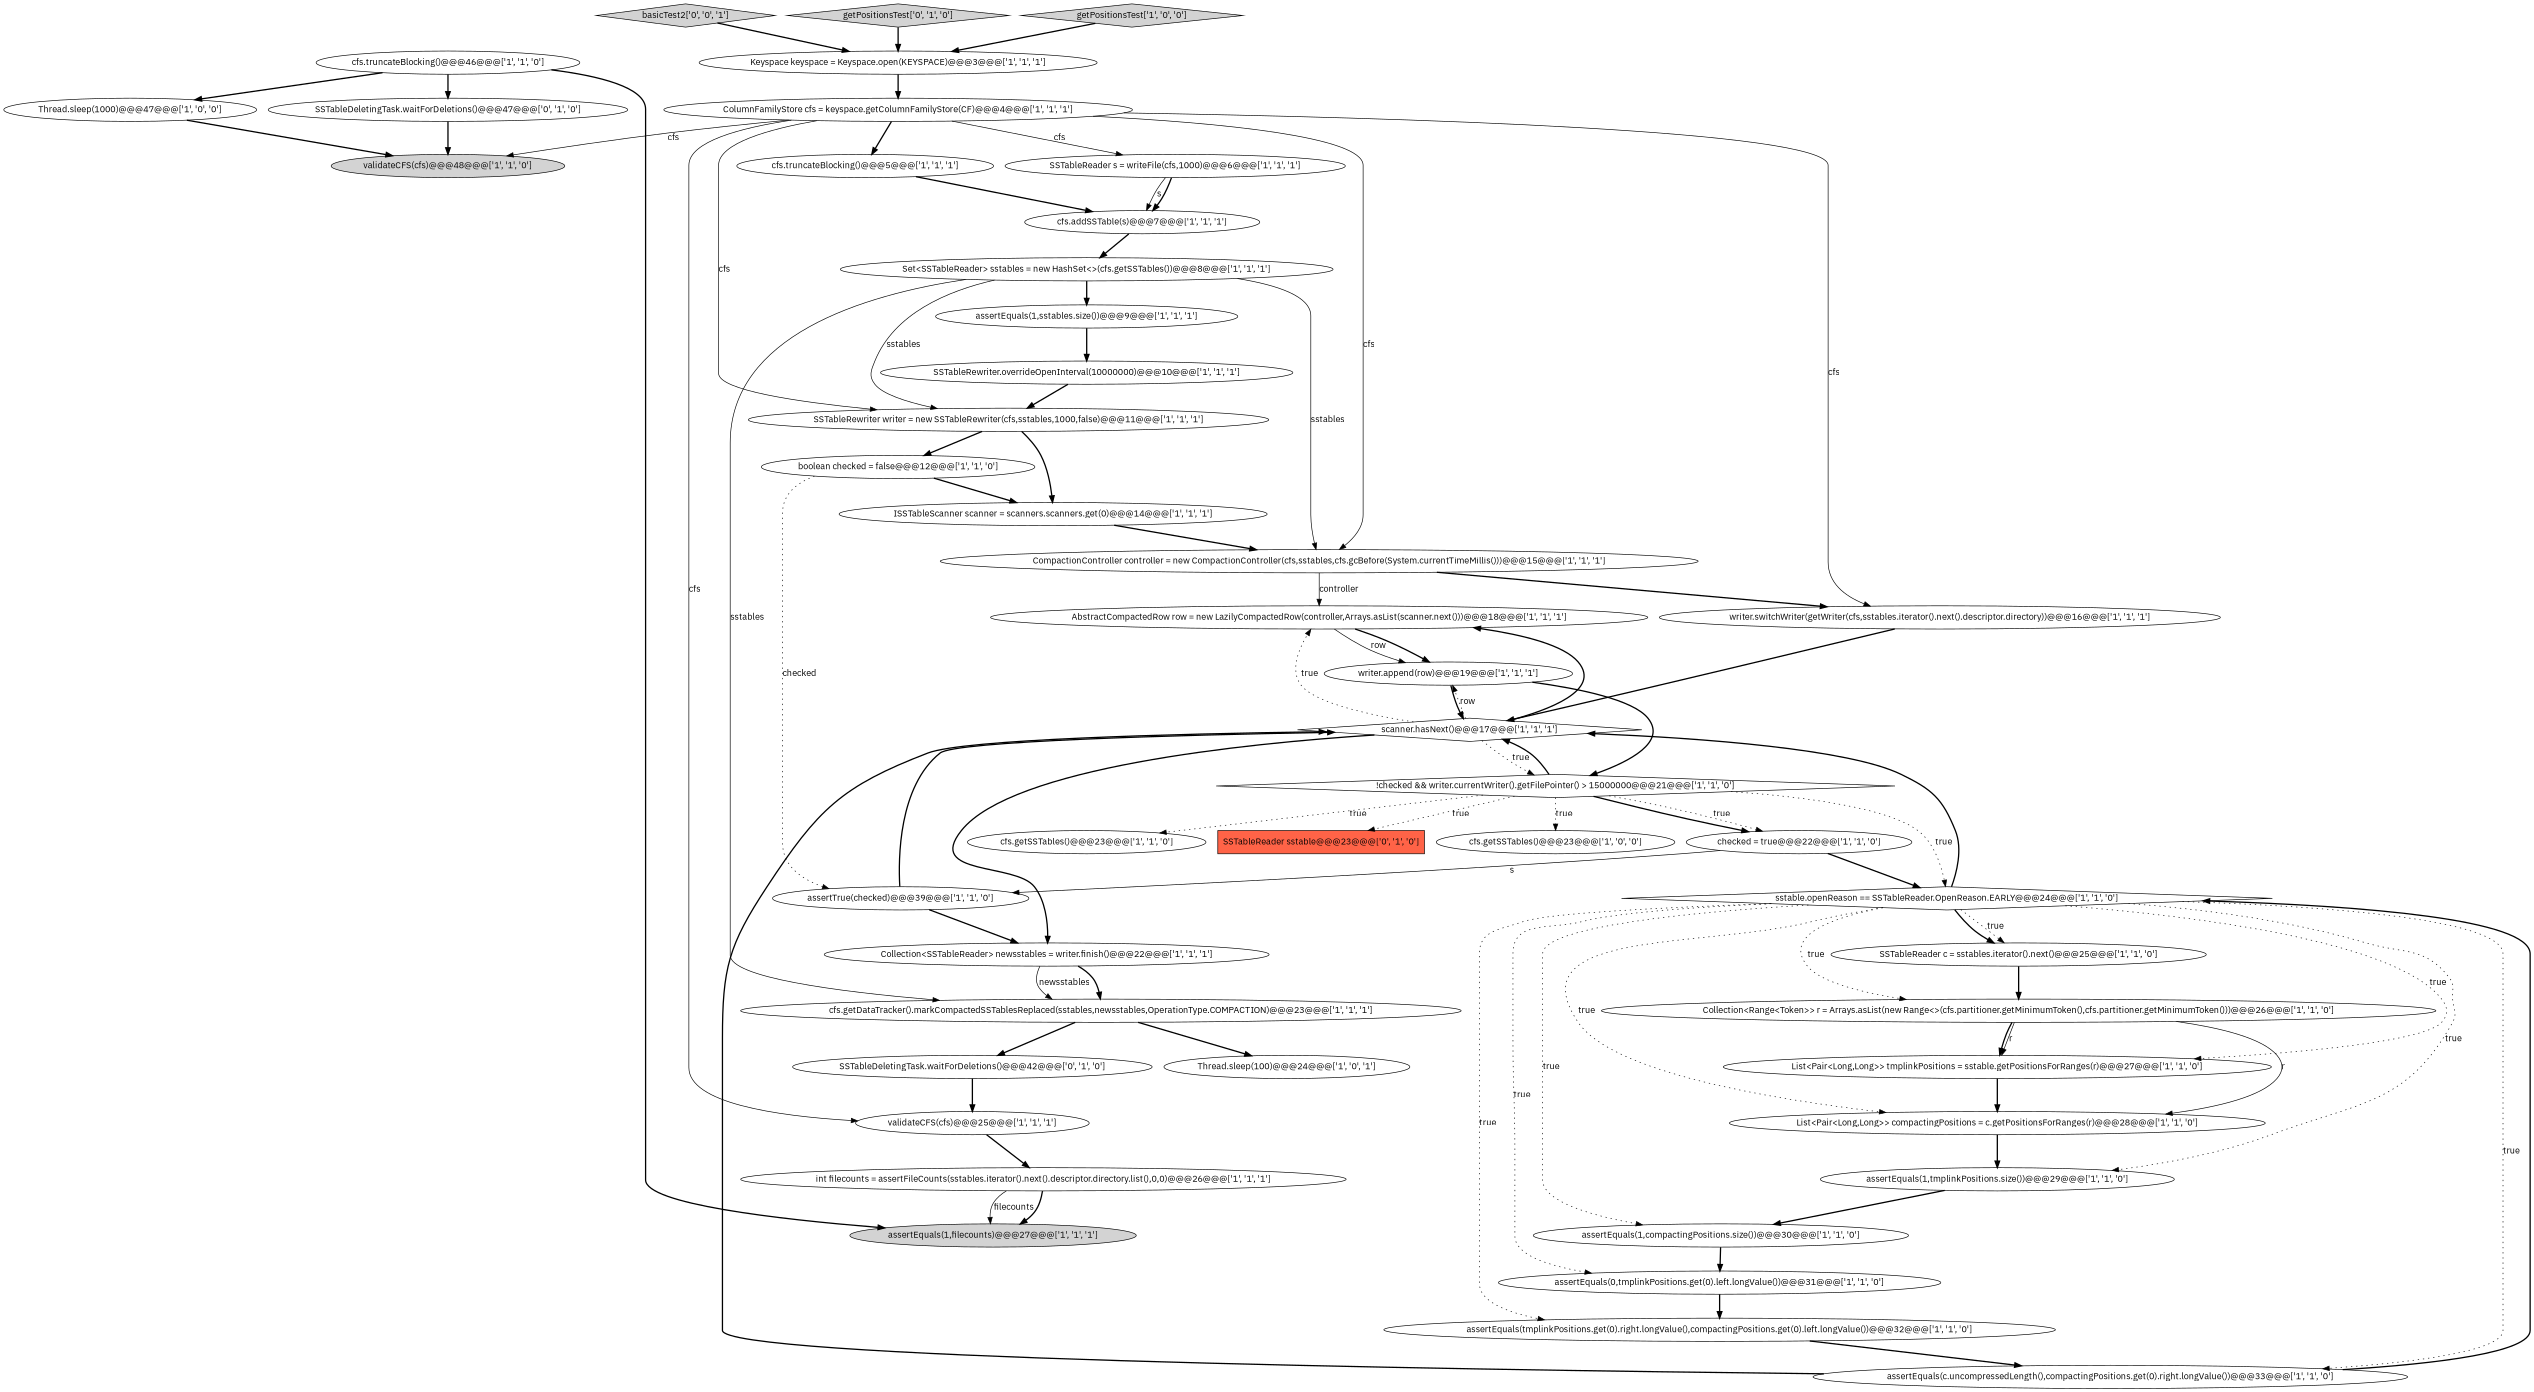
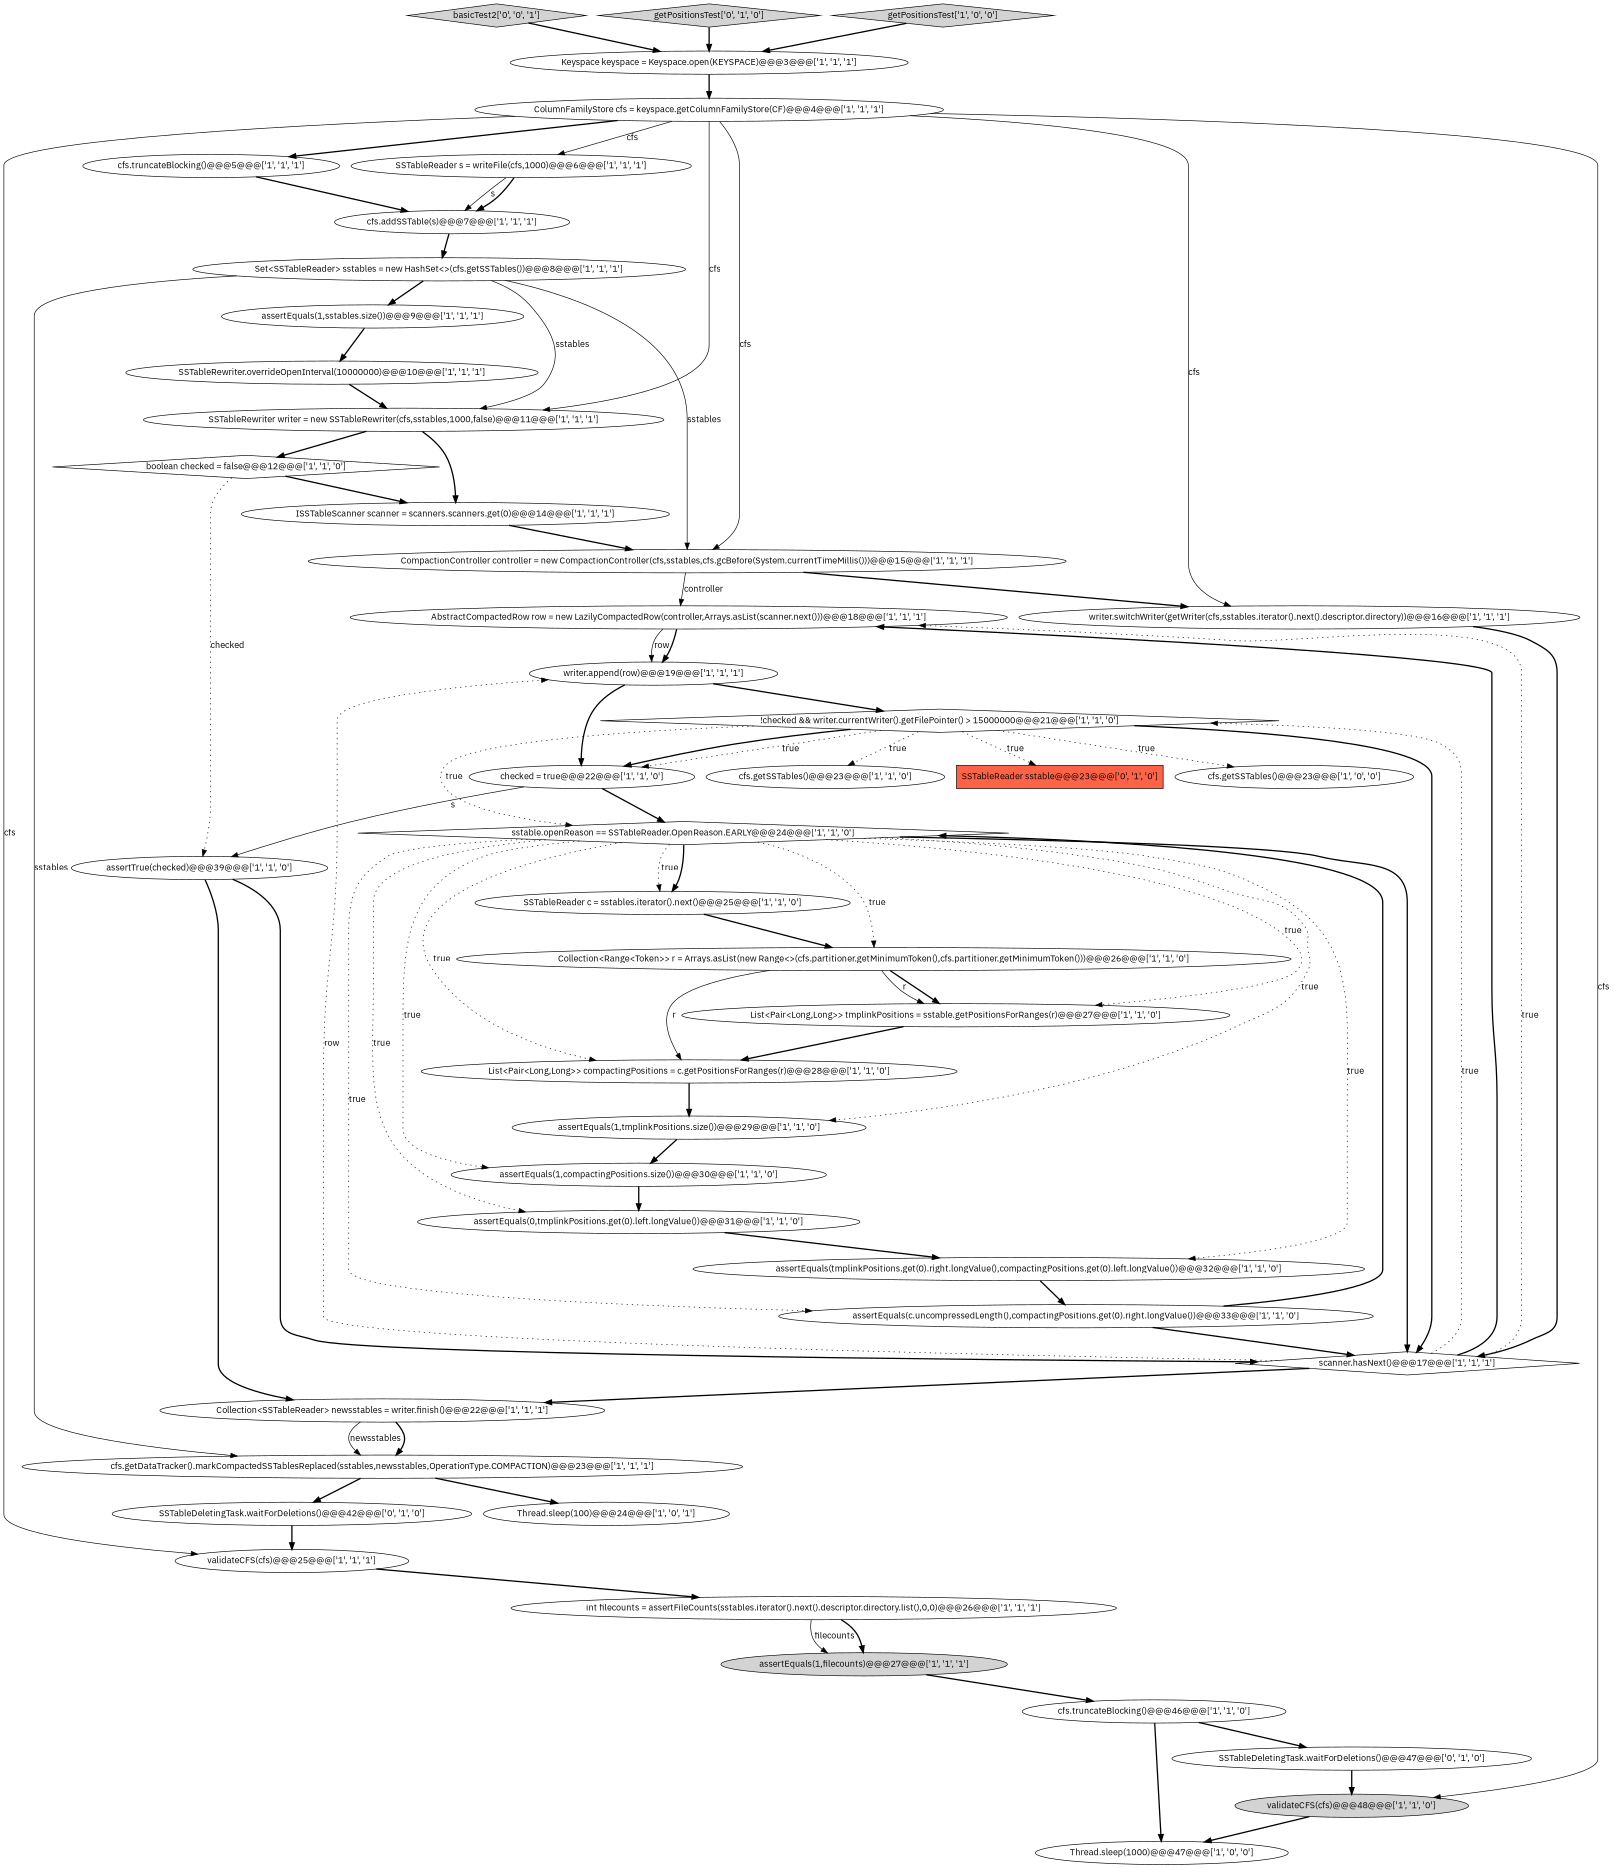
edge "Thread.sleep(1000)@@@47@@@['1', '0', '0']" -> "validateCFS(cfs)@@@48@@@['1', '1', '0']": reversed
node "boolean checked = false@@@12@@@['1', '1', '0']": shape ellipse -> diamond
edge "writer.append(row)@@@19@@@['1', '1', '1']" -> "scanner.hasNext()@@@17@@@['1', '1', '1']": now "writer.append(row)@@@19@@@['1', '1', '1']" -> "checked = true@@@22@@@['1', '1', '0']"
edge "cfs.truncateBlocking()@@@46@@@['1', '1', '0']" -> "assertEquals(1,filecounts)@@@27@@@['1', '1', '1']": reversed
